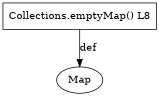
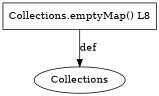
node "Map": label "Map" -> "Collections"
